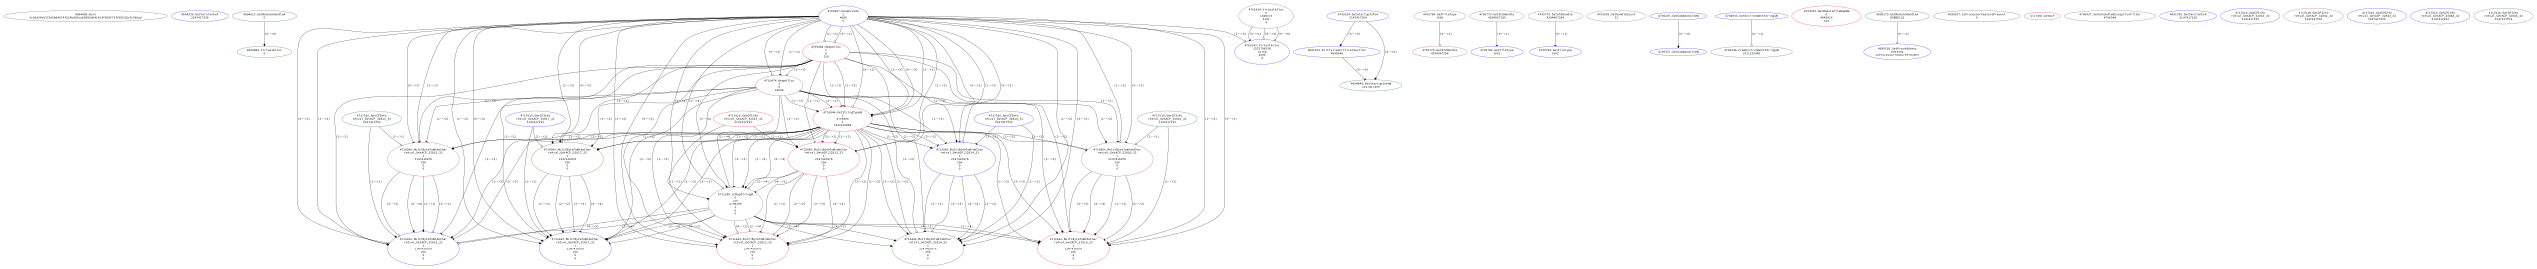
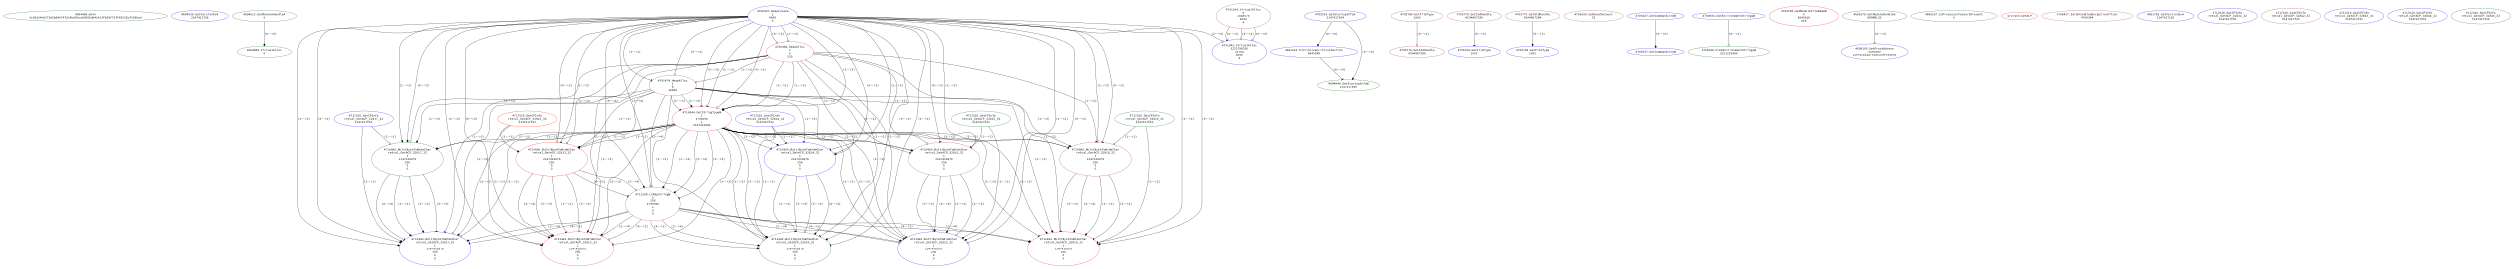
edge "4705770.GetStdHandle 4294967284" -> "4705784.GetFileType 1002": arrowhead tee -> diamond
edge "4700484.HeapAlloc 1 0 320" -> "4711289.LCMapStringW 0 256 4798396 1 0 0": removed, label "(1-->4)"
